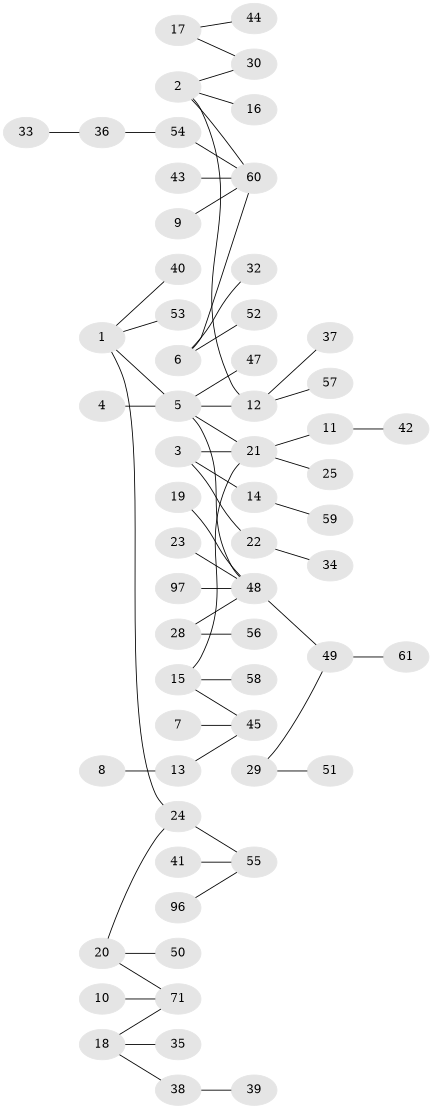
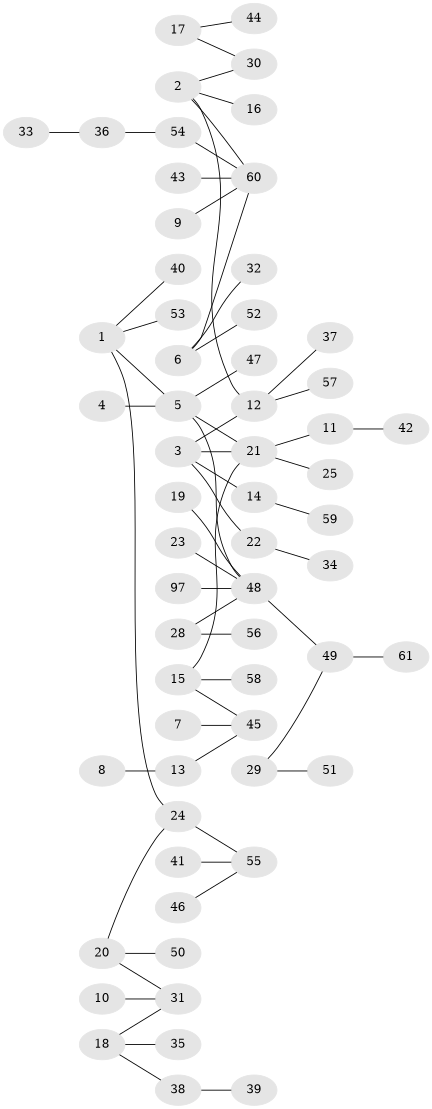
edge "5" -- "12": now "3" -- "12"
node "96": label "96" -> "46"
node "71": label "71" -> "31"
